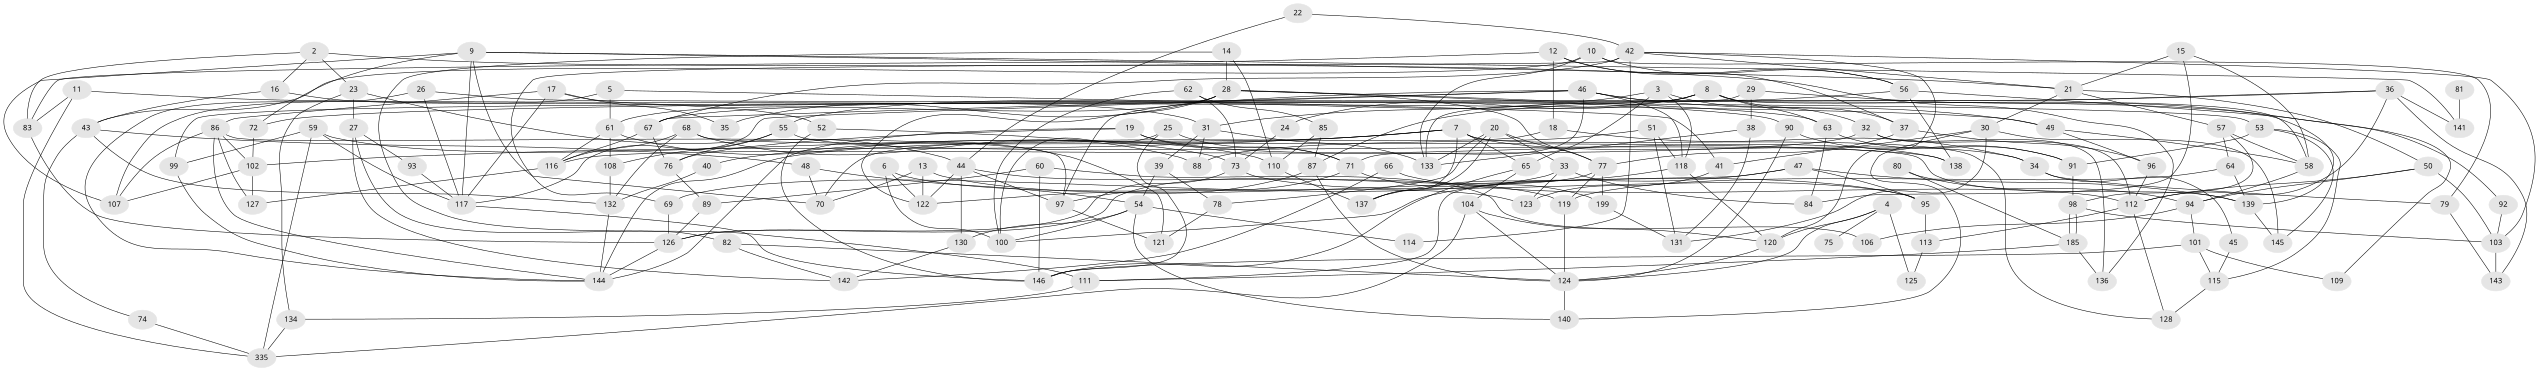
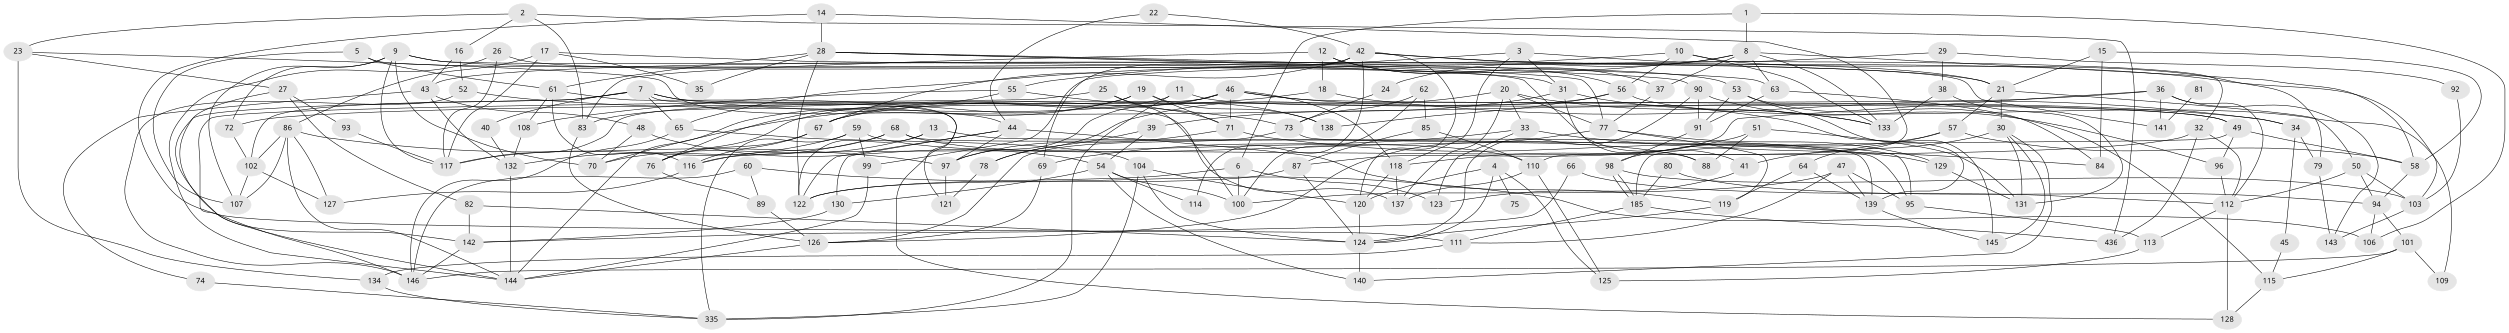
node "1": added
edge "49" -- "185": added
edge "37" -- "96": now "90" -- "96"
node "199": label "199" -> "129"
edge "110" -- "125": added
edge "117" -- "146": now "142" -- "146"
node "136": label "136" -> "436"
